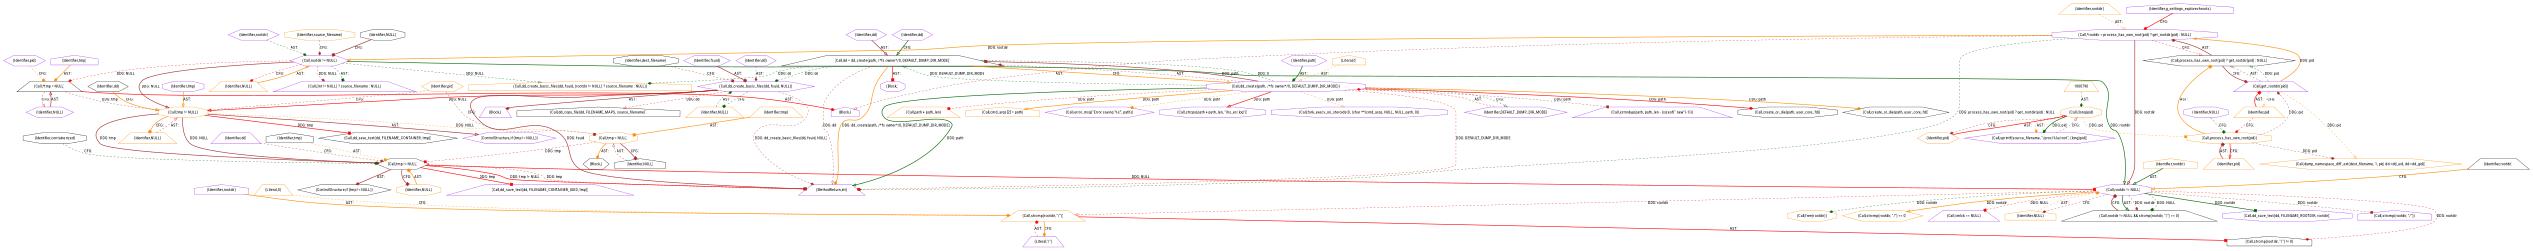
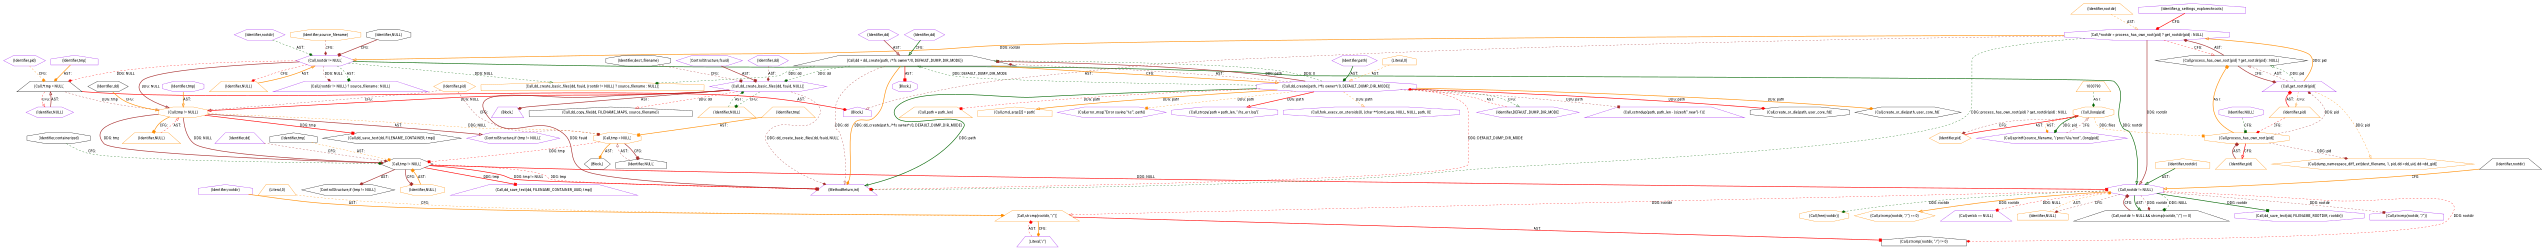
node "(Identifier,fsuid)": label "(Identifier,fsuid)" -> "(ControlStructure,fsuid)"
node "(Call,(int != NULL) ? source_filename : NULL)": label "(Call,(int != NULL) ? source_filename : NULL)" -> "(Call,(rootdir != NULL) ? source_filename : NULL)"
edge "(Call,(long)pid)" -> "(Call,process_has_own_root(pid))": label "DDG: pid" -> "DDG: files"
